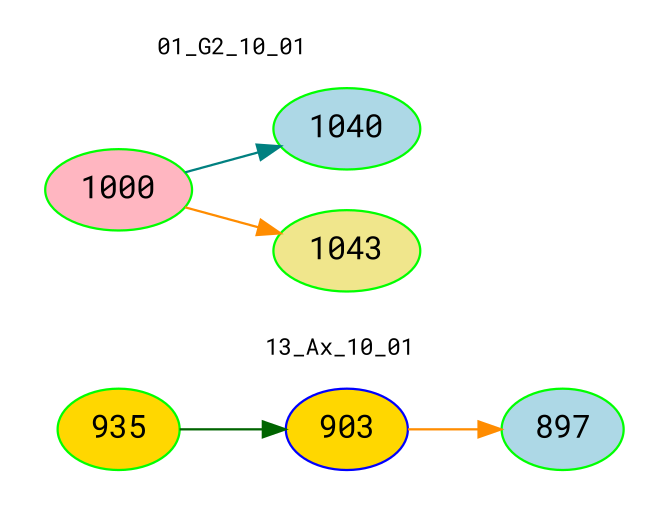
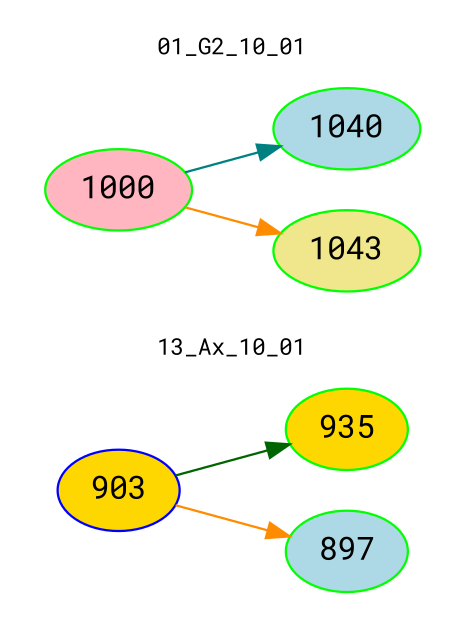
edge "935" -> "903": reversed
